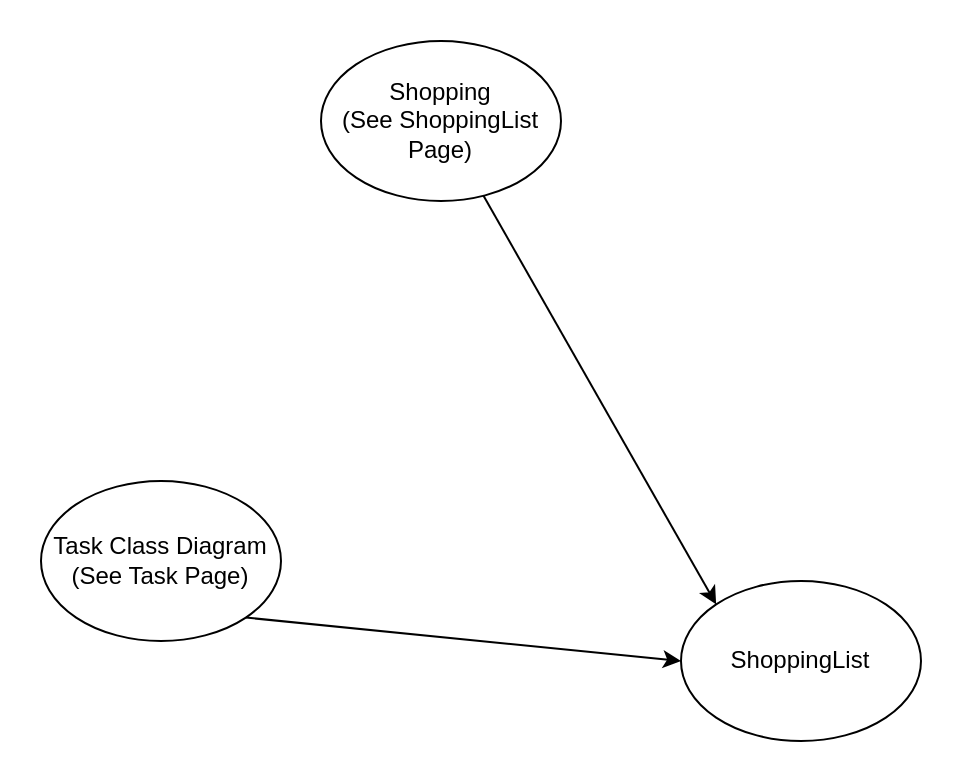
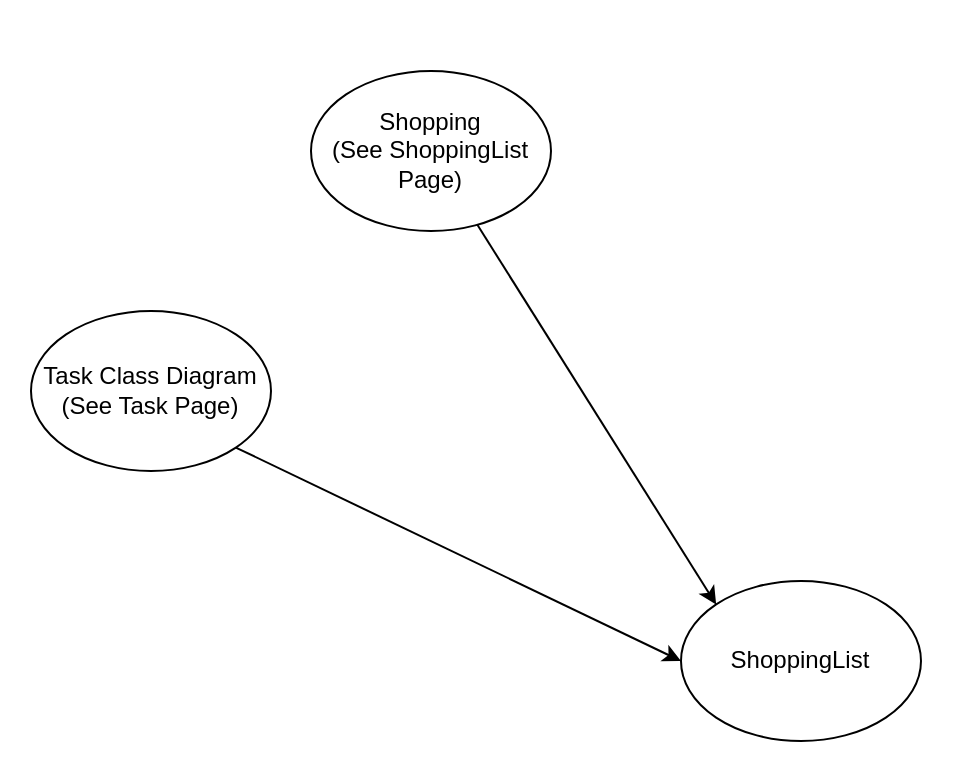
node "Shopping (See ShoppingList Page)": moved (441, 121) -> (431, 151)
node "Task Class Diagram (See Task Page)": moved (161, 561) -> (151, 391)
